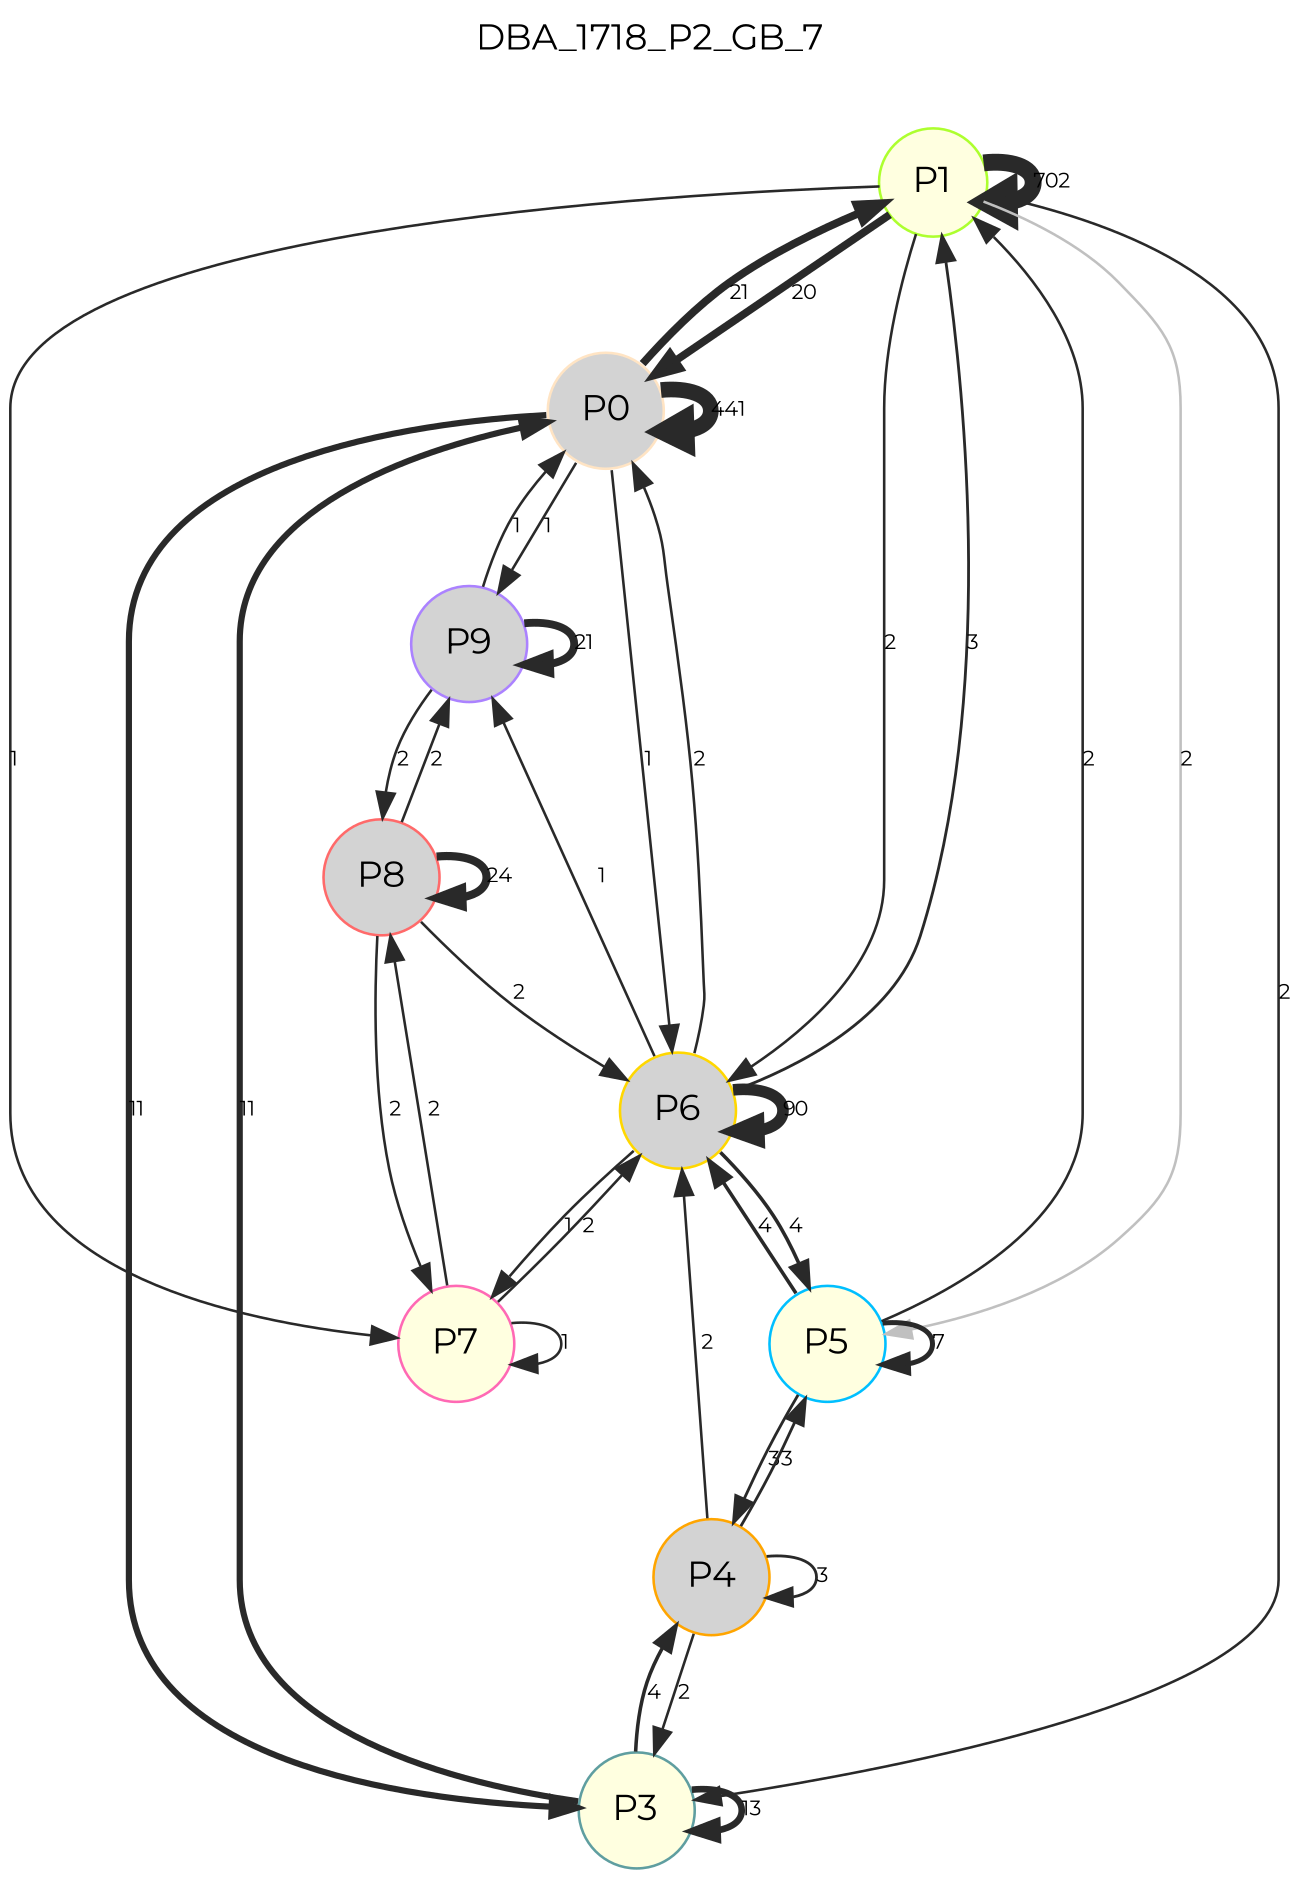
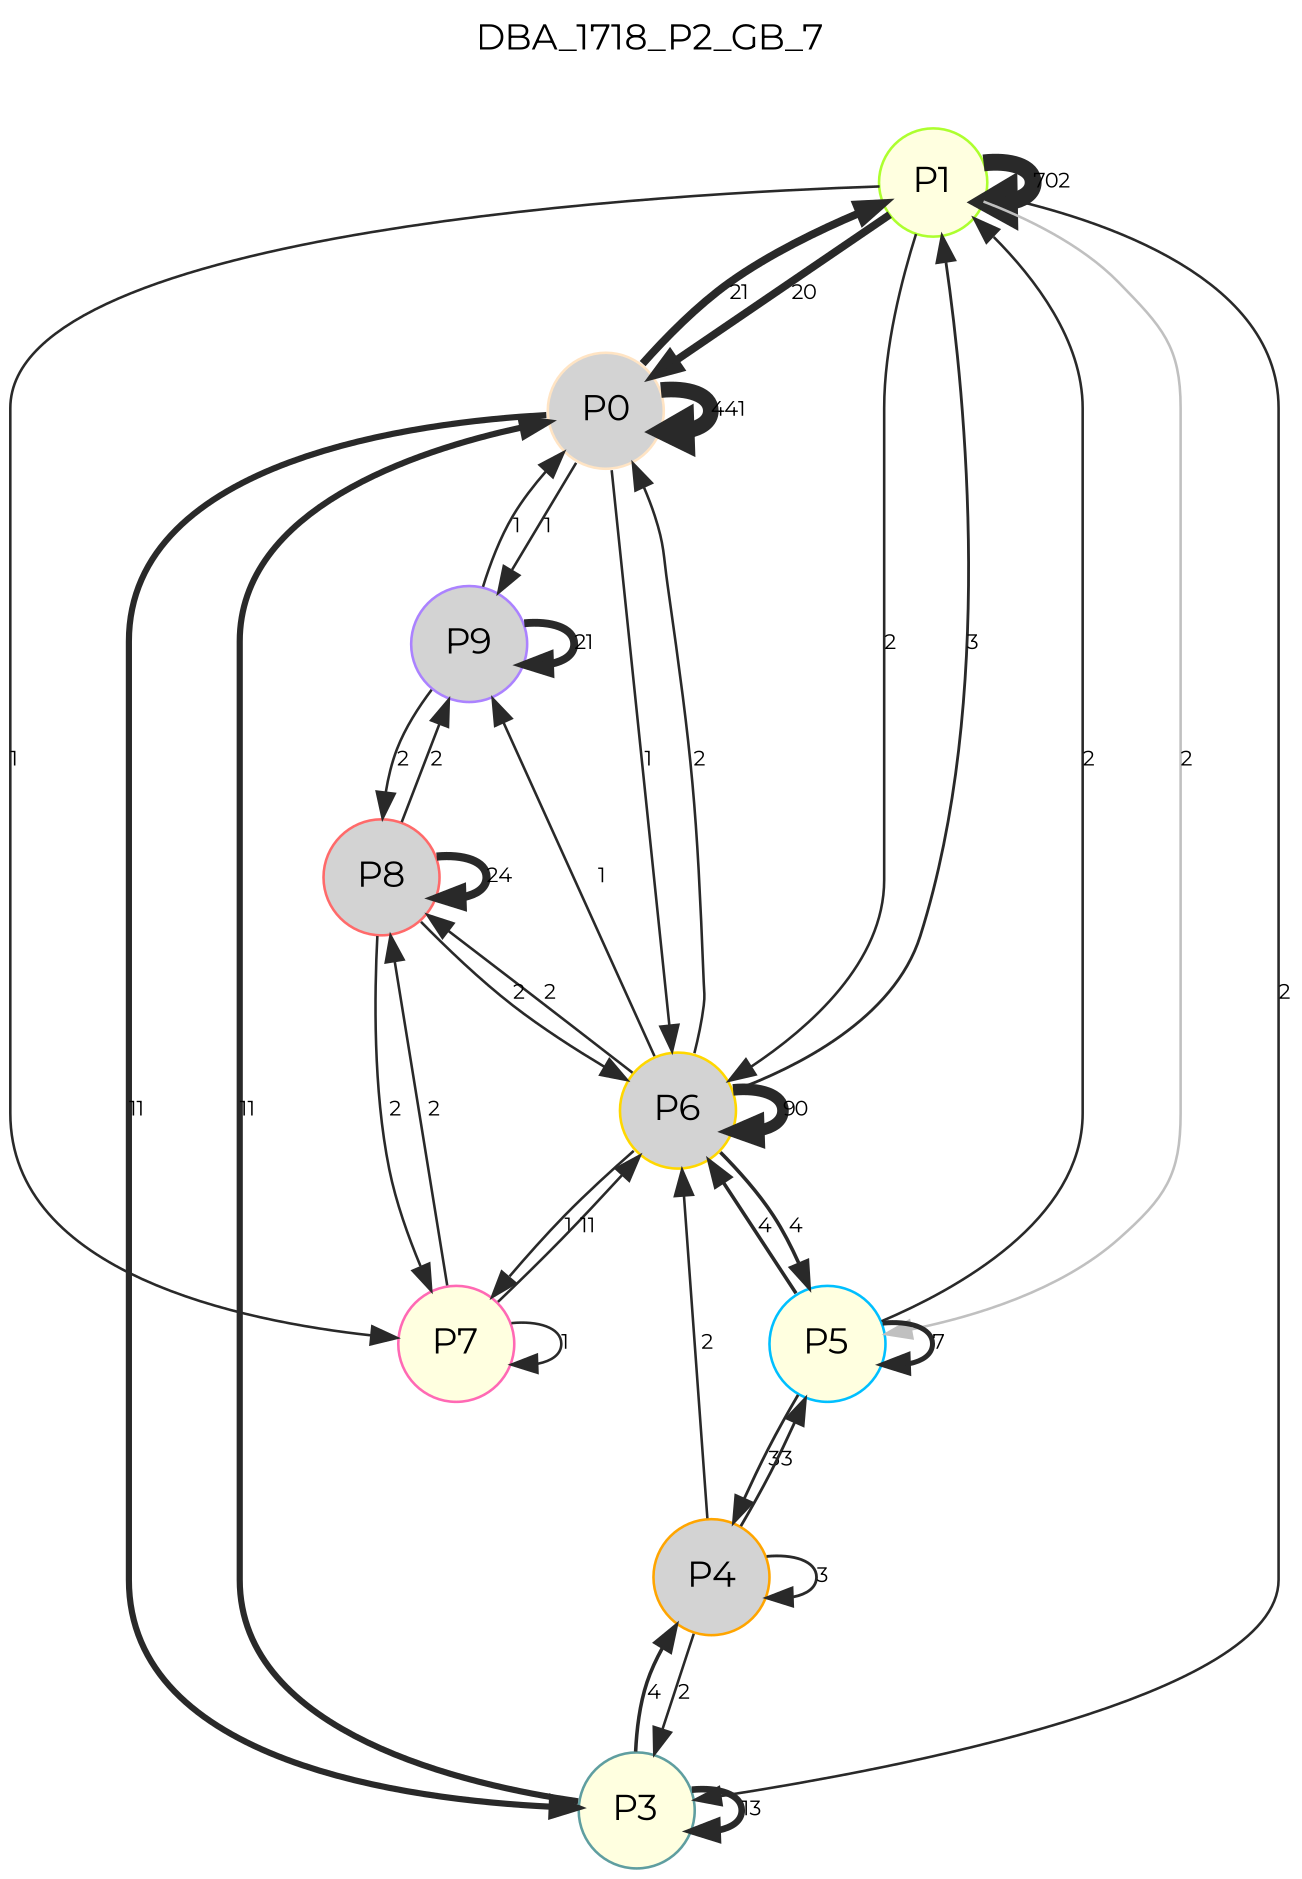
edge "P6" -> "P8": added, label "2"
edge "P7" -> "P6": label "2" -> "11"
